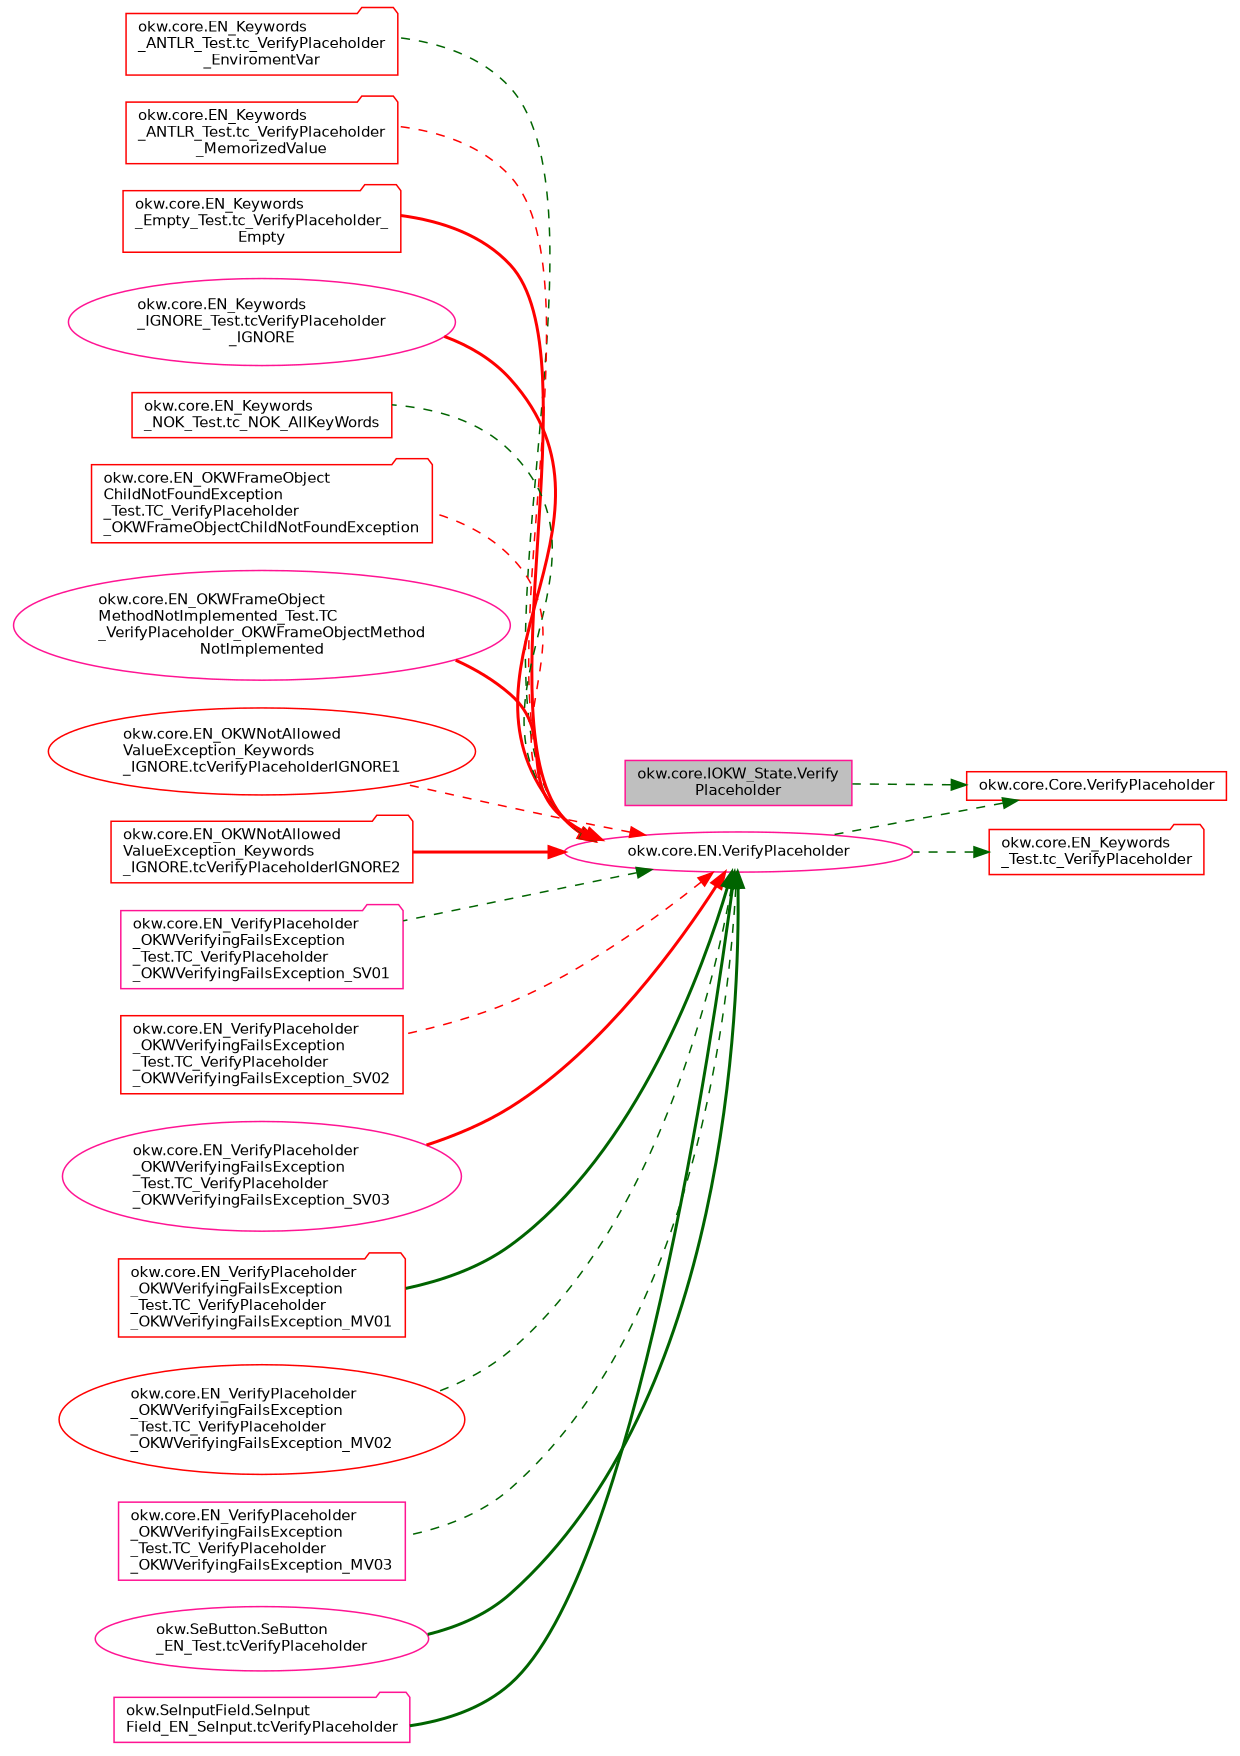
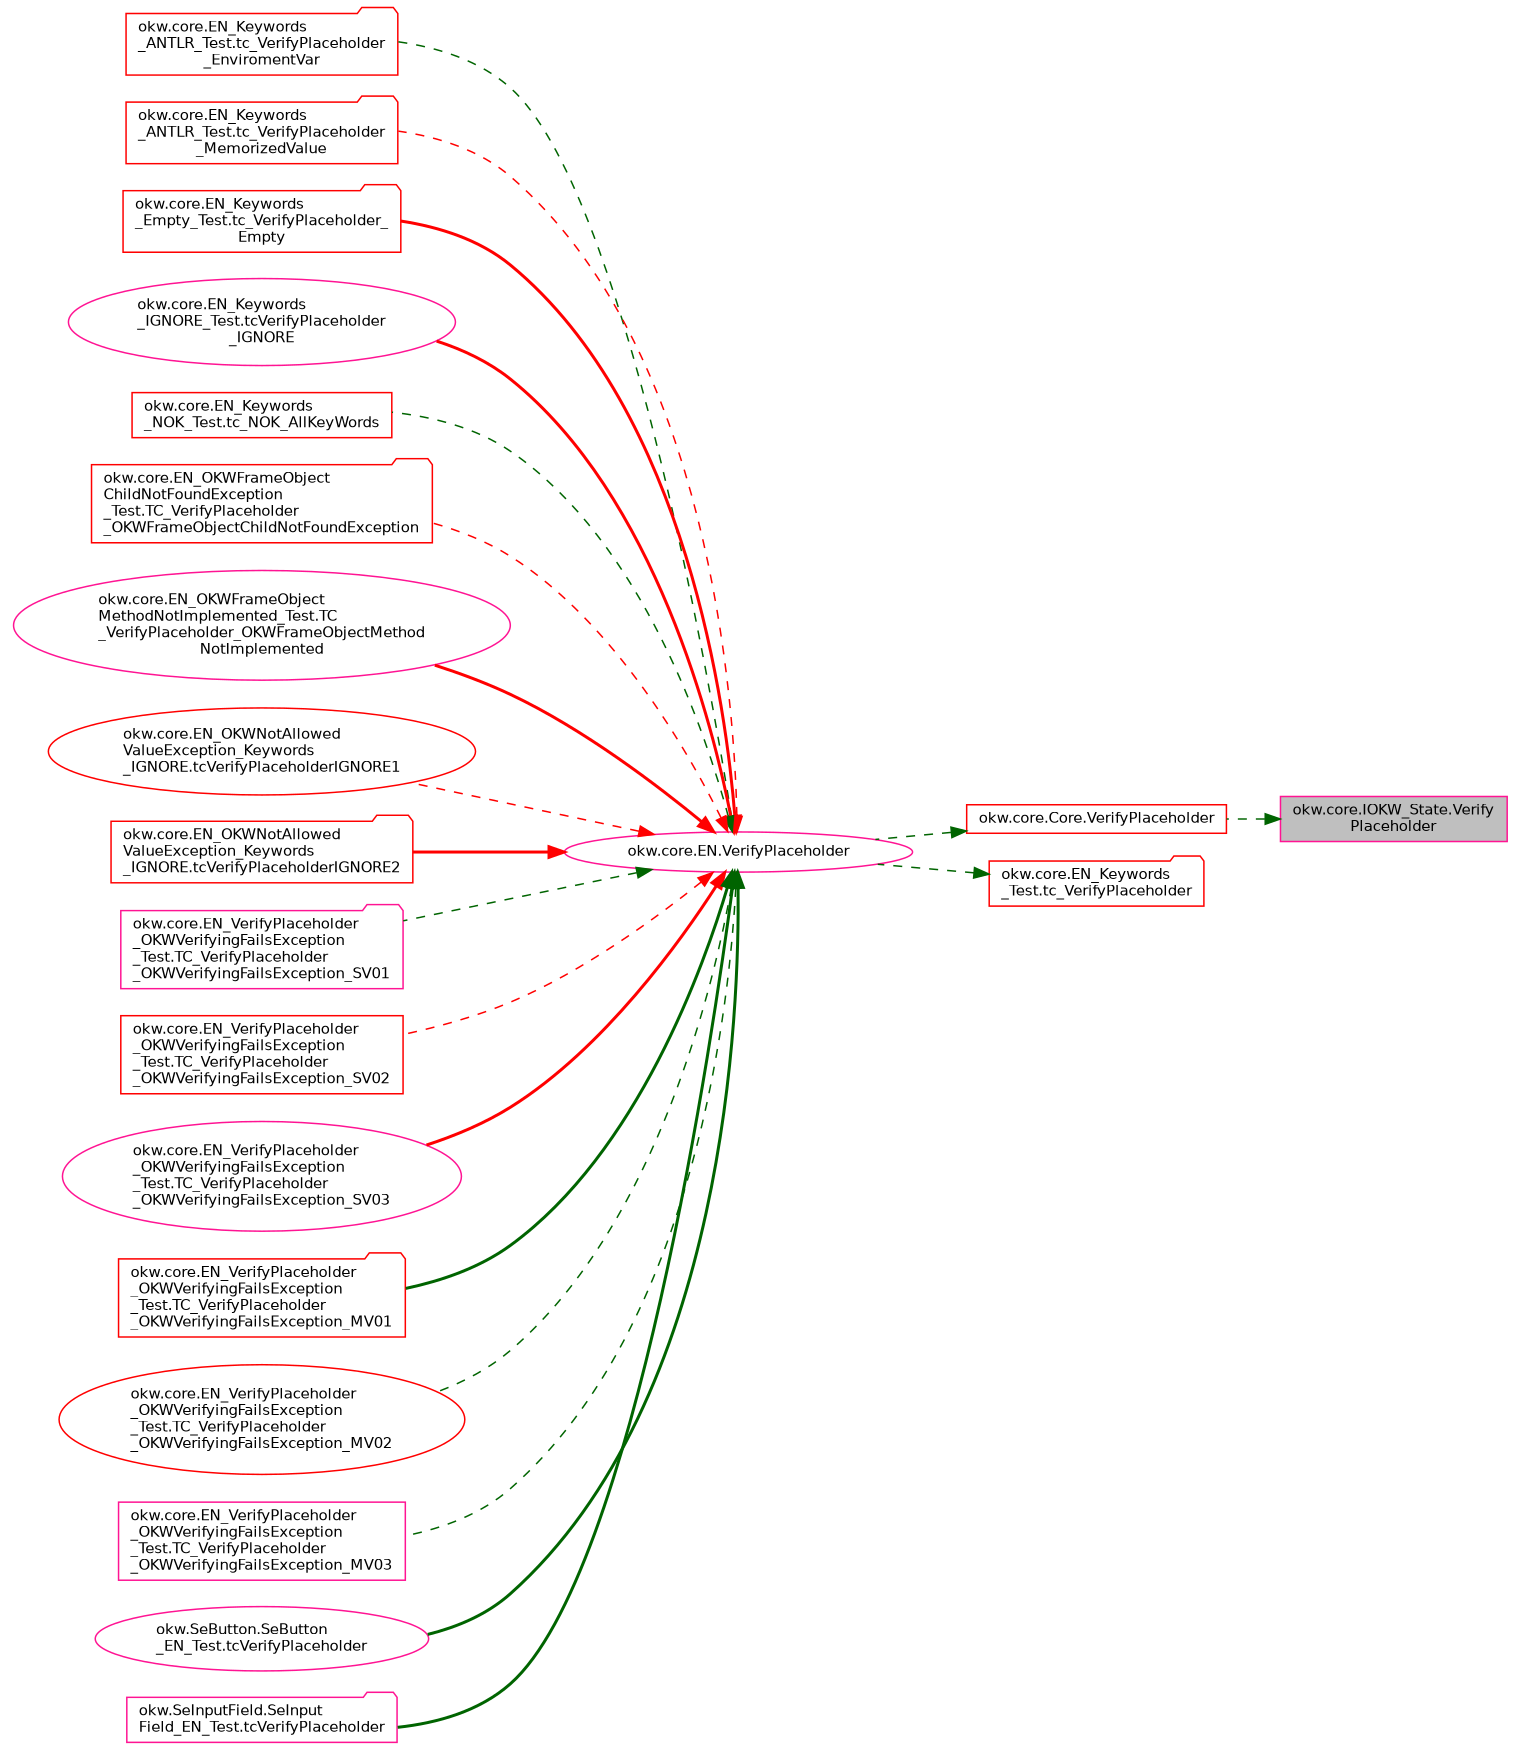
edge "okw.core.IOKW_State.Verify Placeholder" -> "okw.core.Core.VerifyPlaceholder": reversed
node "okw.SeInputField.SeInput Field_EN_SeInput.tcVerifyPlaceholder": label "okw.SeInputField.SeInput Field_EN_SeInput.tcVerifyPlaceholder" -> "okw.SeInputField.SeInput Field_EN_Test.tcVerifyPlaceholder"
